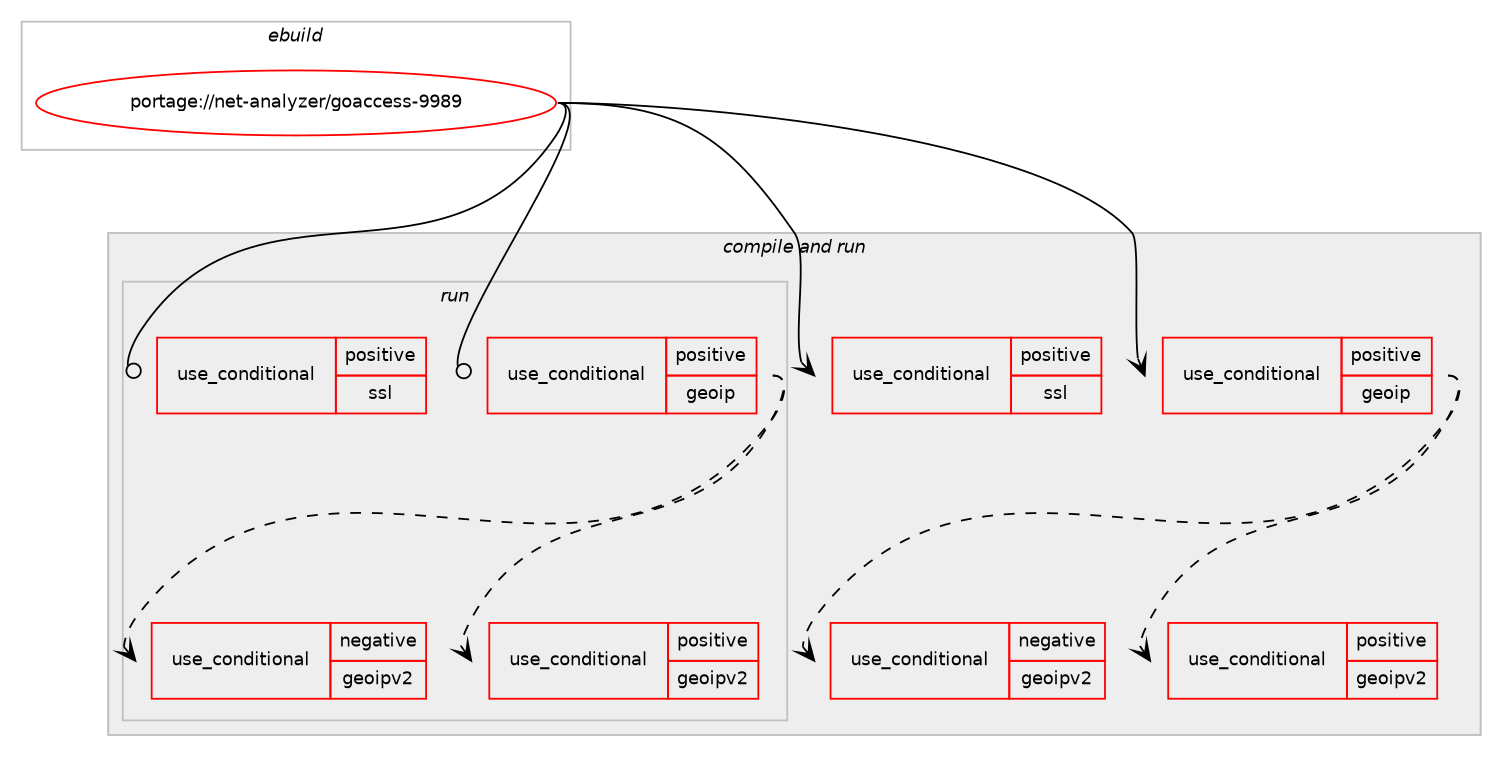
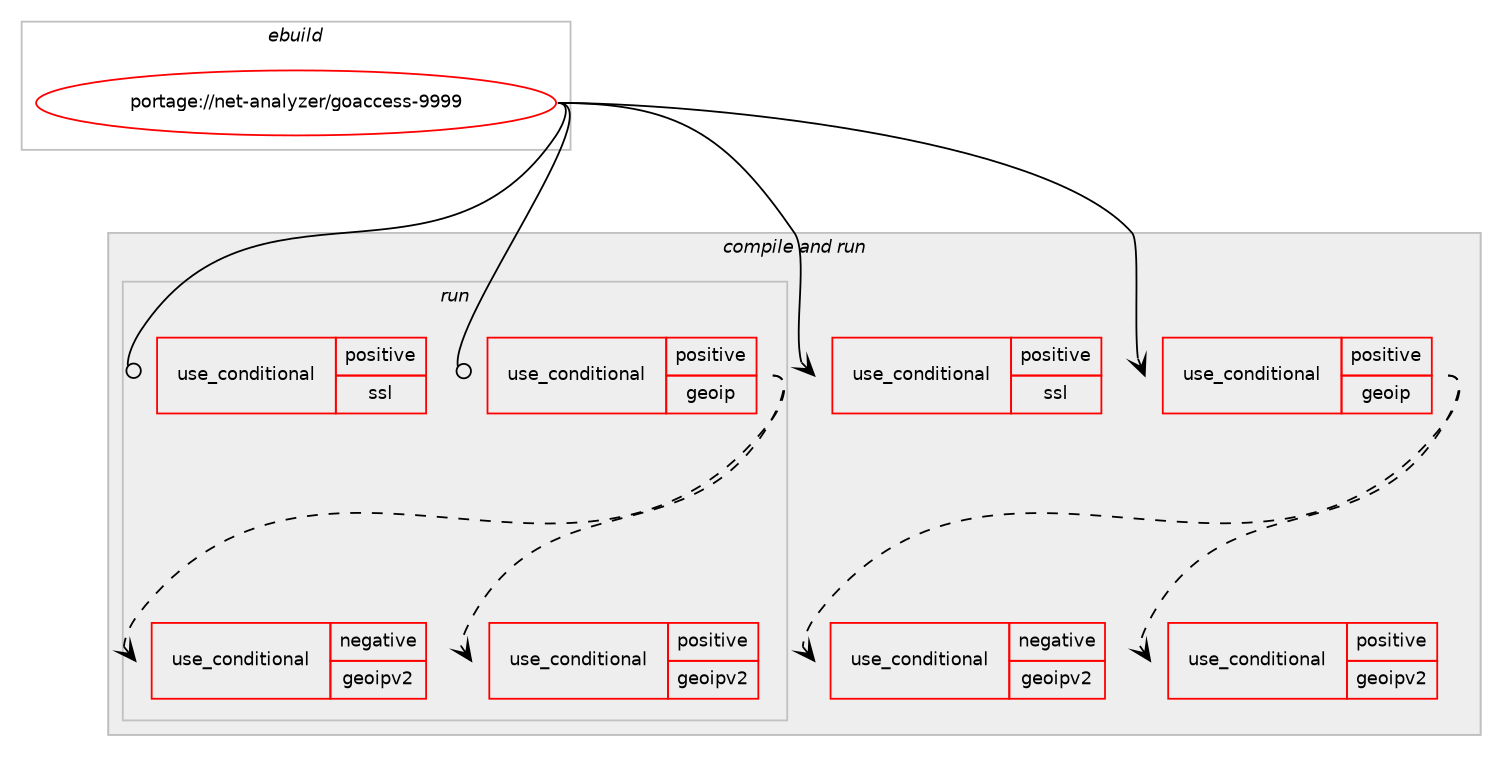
node "portage://net-analyzer/goaccess-9989": label "portage://net-analyzer/goaccess-9989" -> "portage://net-analyzer/goaccess-9999"
